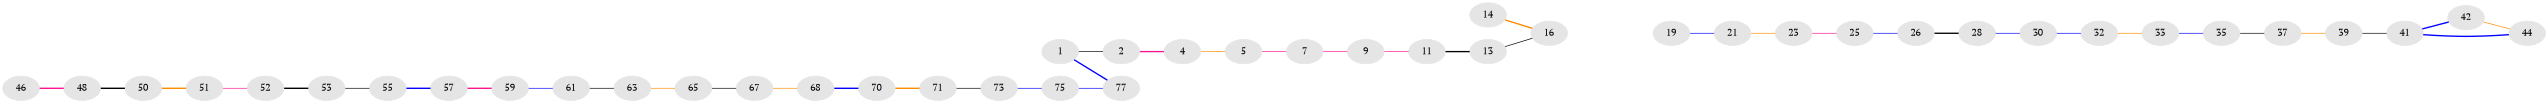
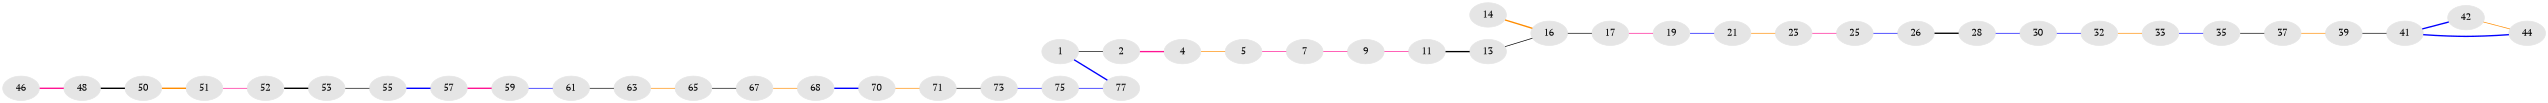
node "17": added
edge "70" -- "71": style bold -> solid
